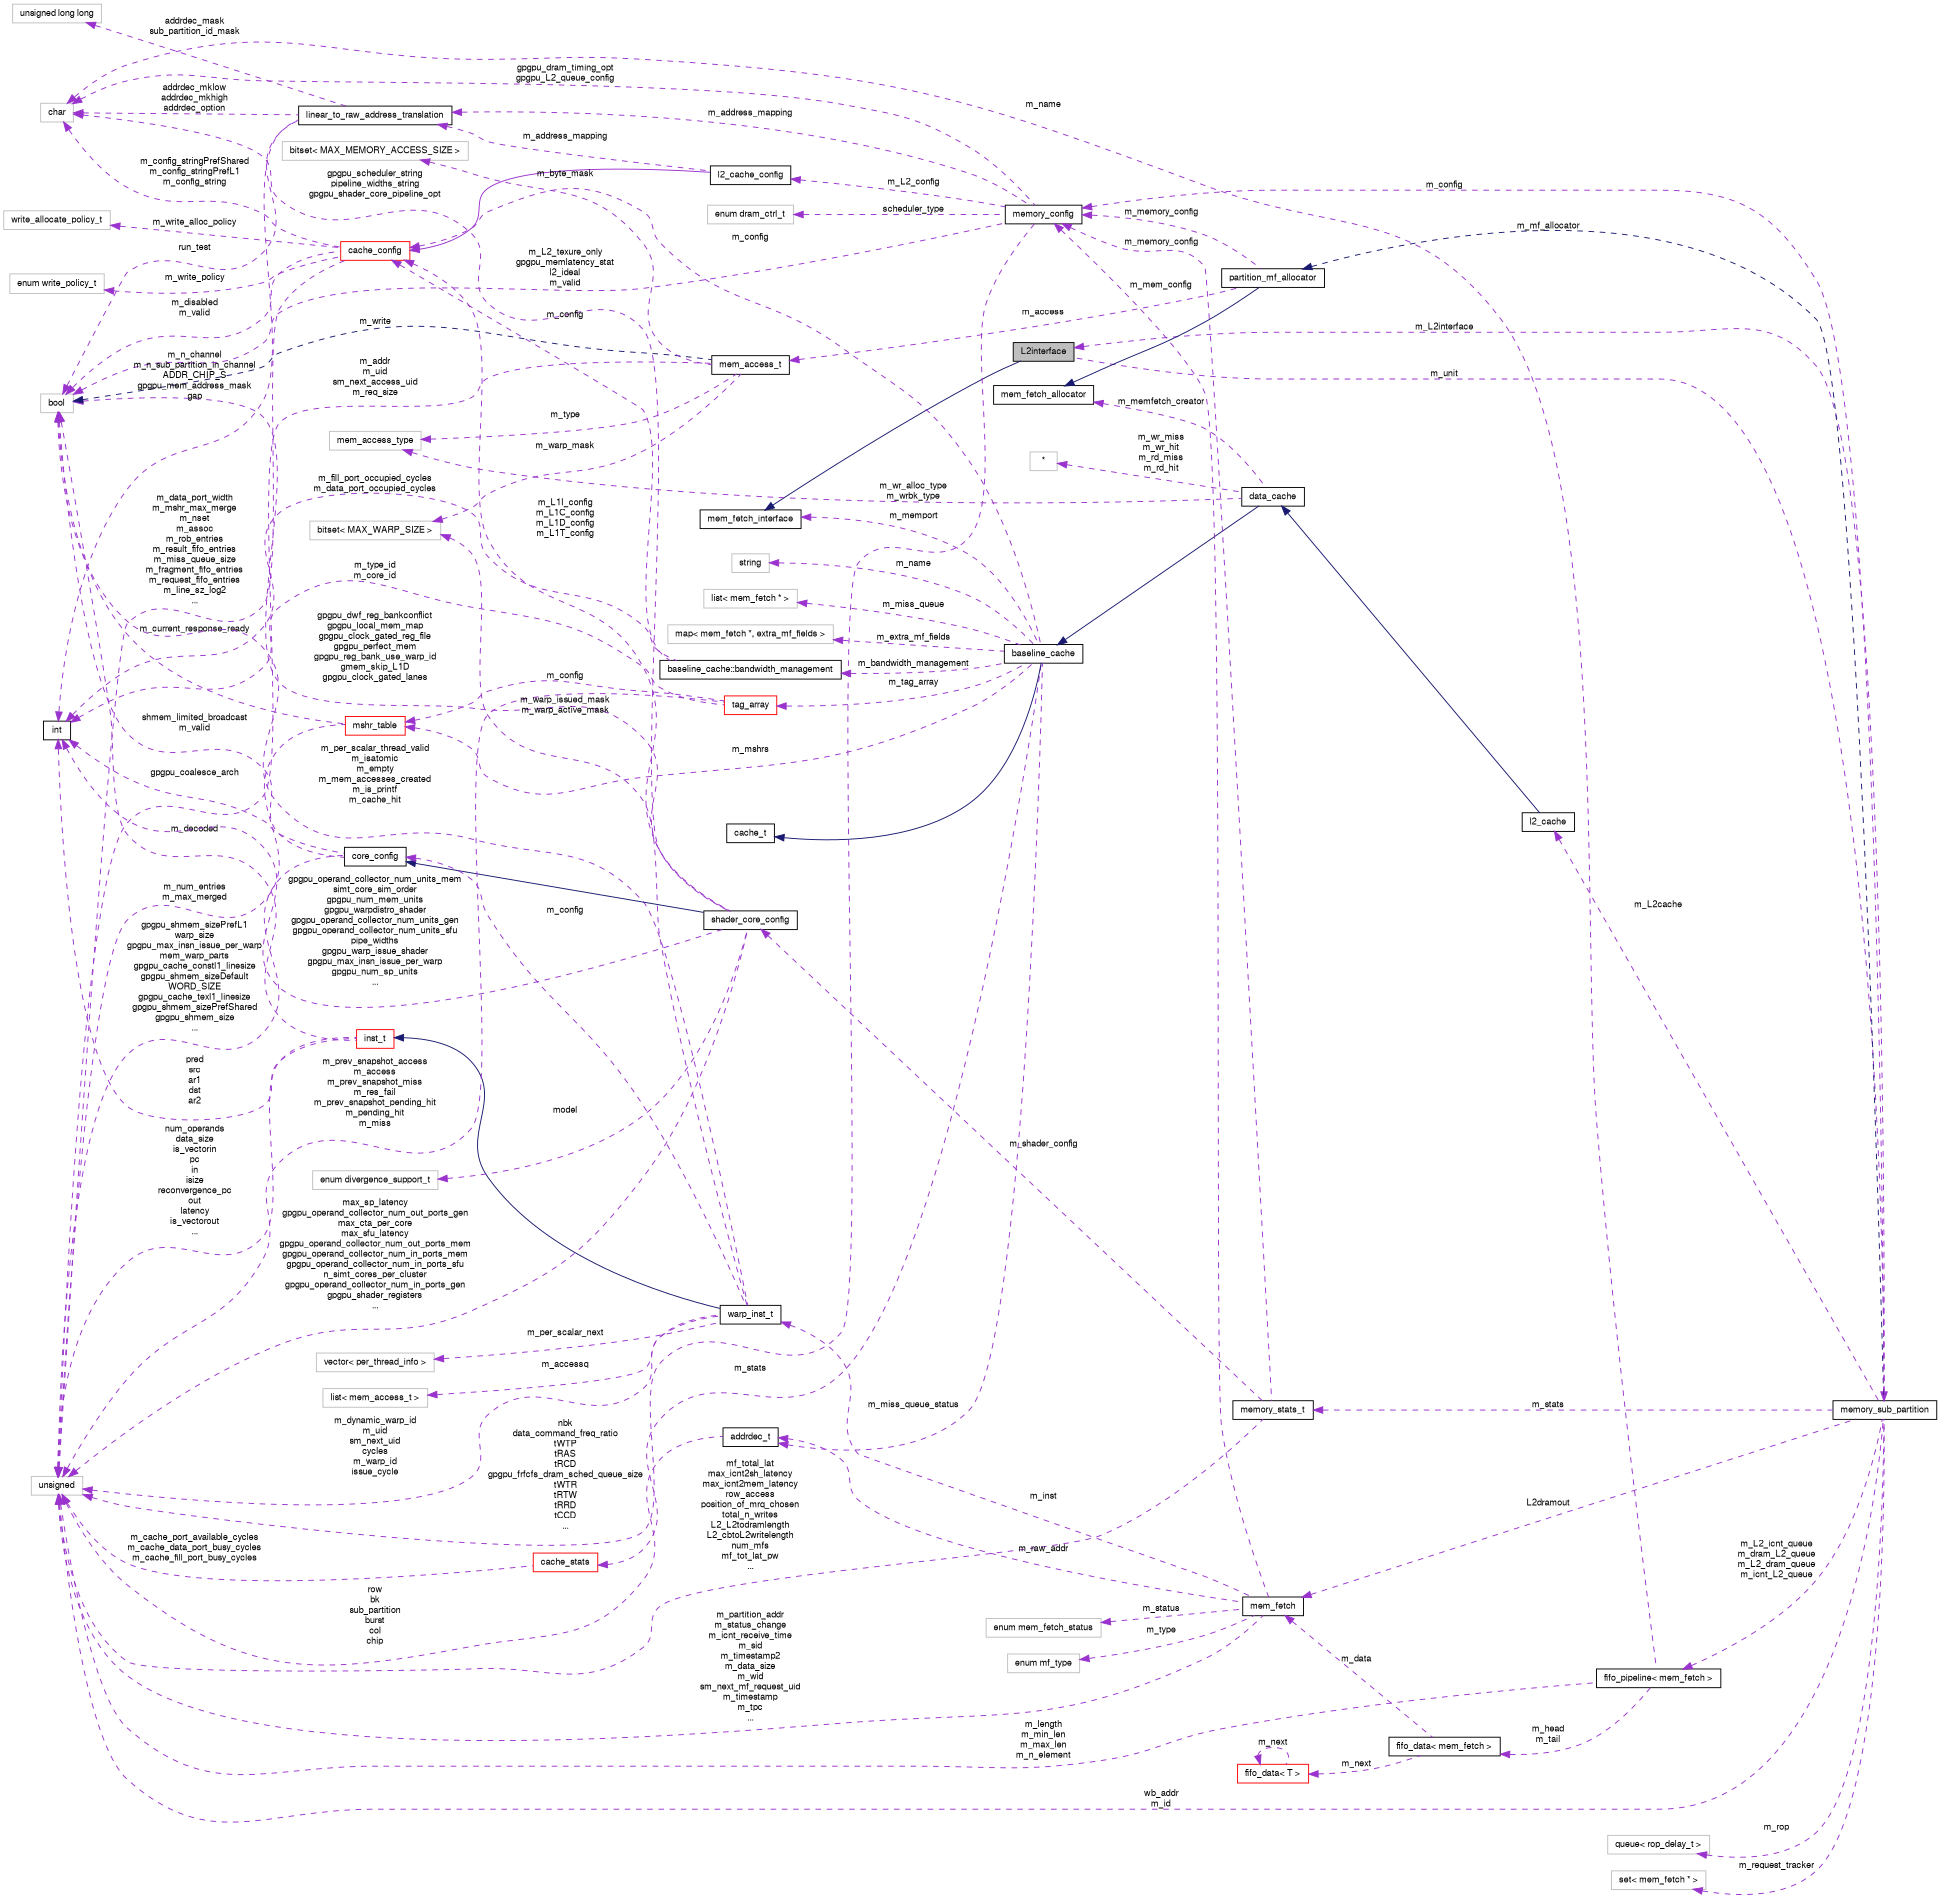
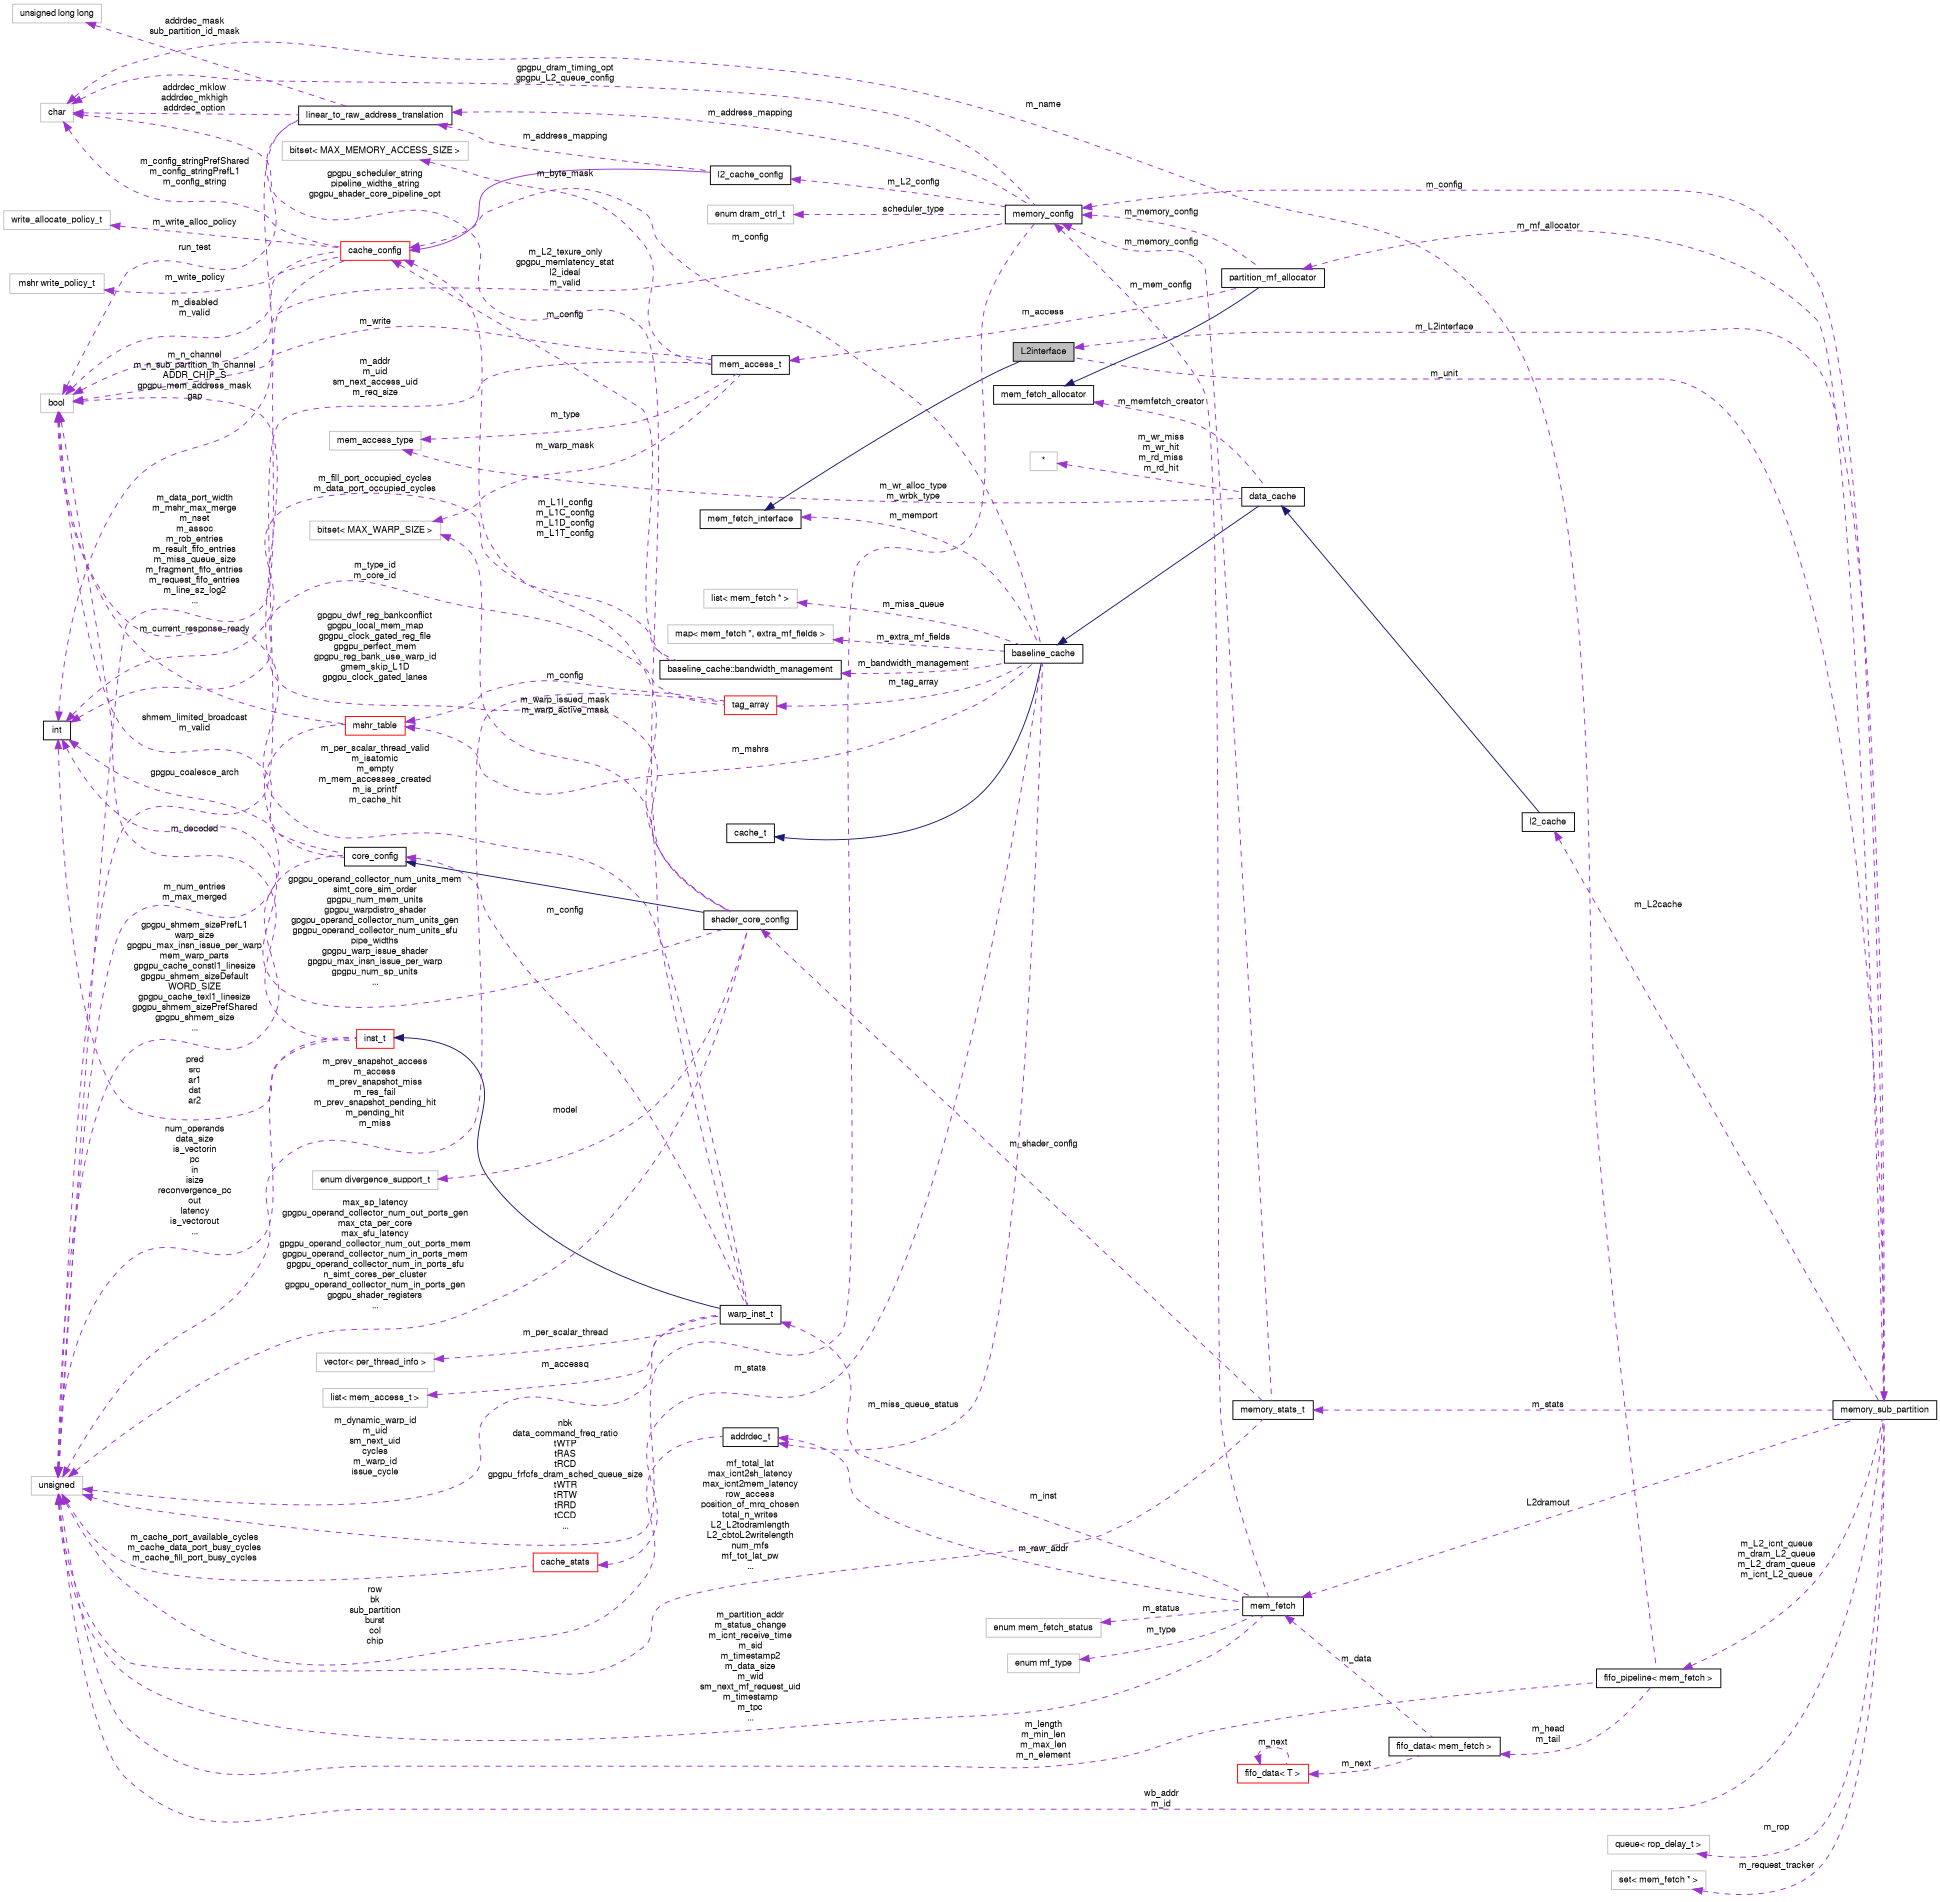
node "enum write_policy_t": label "enum write_policy_t" -> "mshr write_policy_t"
edge "mem_access_t" -> "bool": color midnightblue -> darkorchid3
node "string": removed
edge "memory_sub_partition" -> "partition_mf_allocator": color midnightblue -> darkorchid3
edge "warp_inst_t" -> "vector< per_thread_info >": label "m_per_scalar_next" -> "m_per_scalar_thread"
